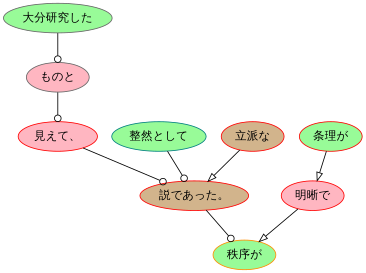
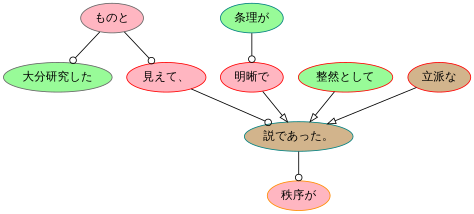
edge "大分研究した" -> "ものと": reversed
node "整然として": color teal -> red
node "条理が": color red -> teal
edge "条理が" -> "明晰で": arrowhead onormal -> odot
edge "整然として" -> "説であった。": arrowhead odot -> onormal
node "説であった。": color red -> teal
edge "明晰で" -> "秩序が": now "明晰で" -> "説であった。"
node "秩序が": fillcolor palegreen -> lightpink
